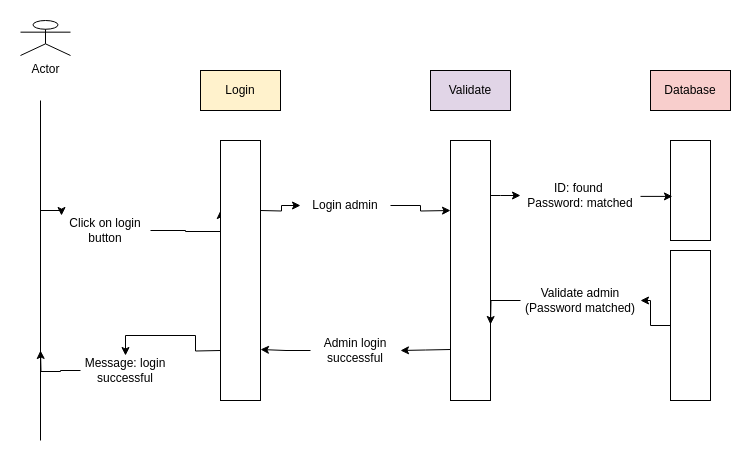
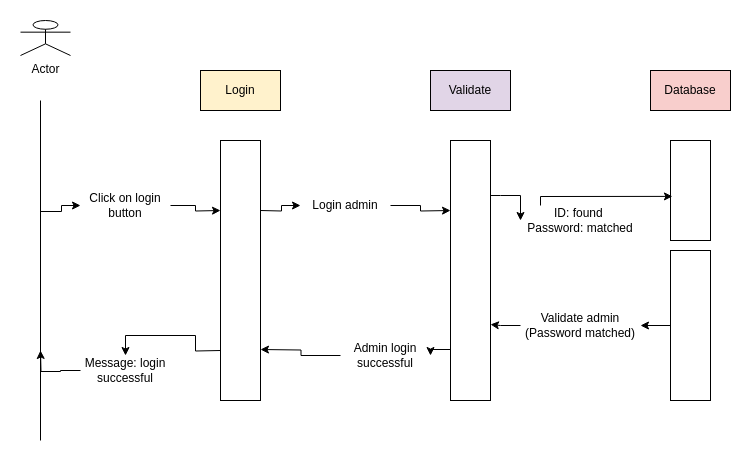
node "ID: found Password: matched": moved (581, 196) -> (581, 221)
node "Click on login button": moved (106, 231) -> (126, 206)
node "Validate admin (Password matched)": moved (581, 301) -> (581, 326)
node "Admin login successful": moved (356, 351) -> (386, 356)
